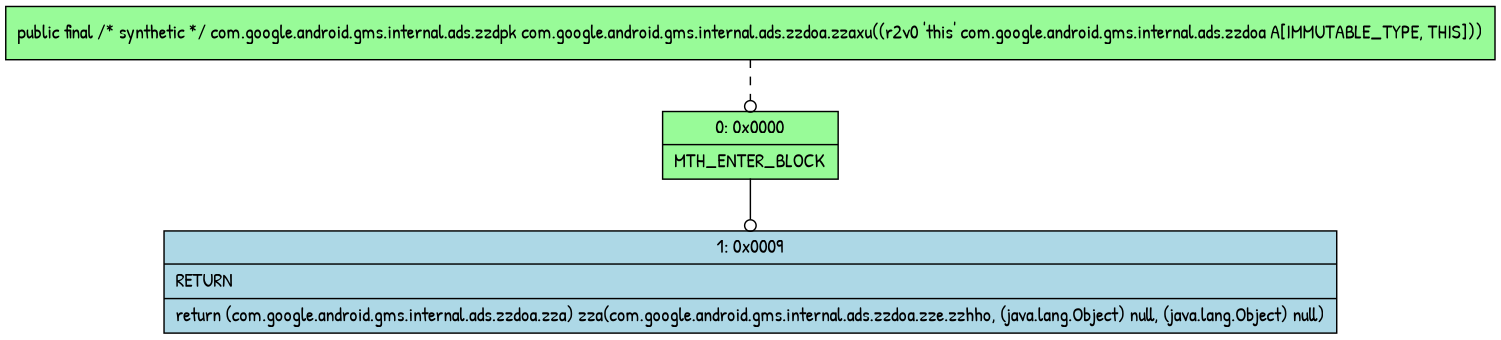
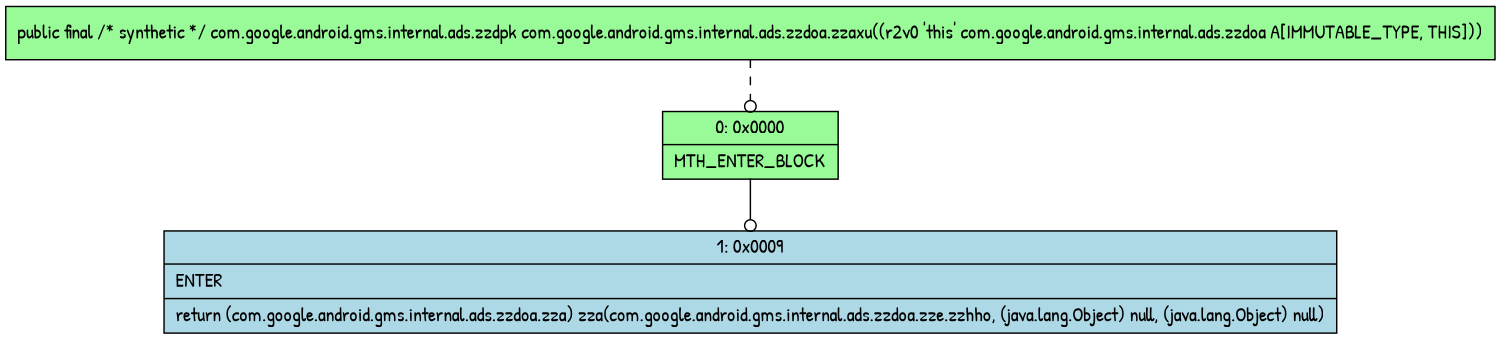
node "1: 0x0009": text "RETURN" -> "ENTER"
